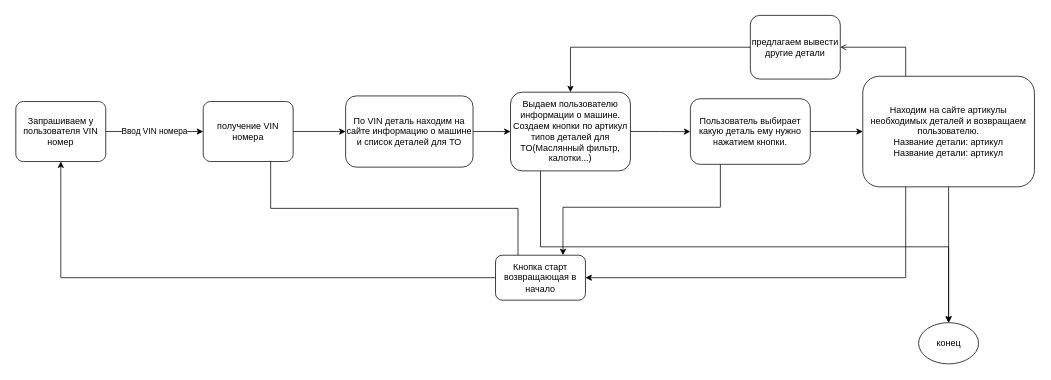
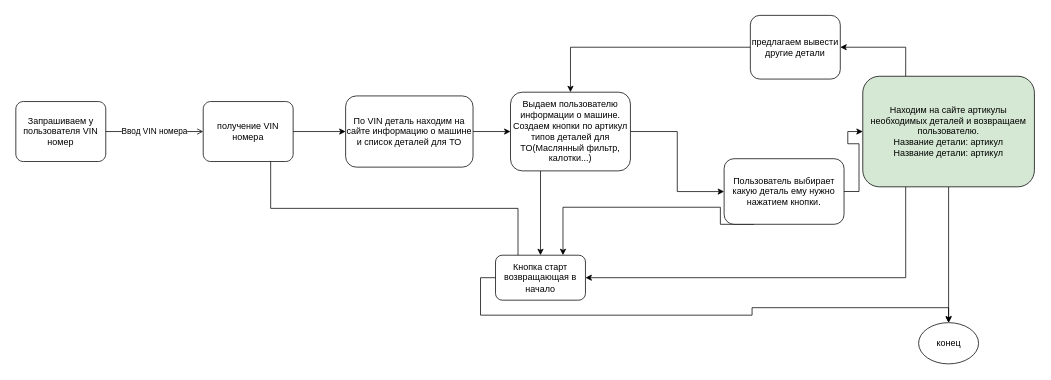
edge "Находим на сайте артикулы необходимых деталей и возвращаем пользователю. Название детали: артикул Название детали: артикул" -> "предлагаем вывести другие детали": arrowhead open -> classic
edge "Запрашиваем у пользователя VIN номер" -> "получение VIN номера": arrowhead classic -> open
node "Пользователь выбирает какую деталь ему нужно нажатием кнопки.": moved (750, 132) -> (784, 192)
node "Находим на сайте артикулы необходимых деталей и возвращаем пользователю. Название детали: артикул Название детали: артикул": fillcolor #ffffff -> #d5e8d4
edge "Выдаем пользователю информации о машине. Создаем кнопки по артикул типов деталей для ТО(Маслянный фильтр, калотки...)" -> "конец": now "Выдаем пользователю информации о машине. Создаем кнопки по артикул типов деталей для ТО(Маслянный фильтр, калотки...)" -> "Кнопка старт возвращающая в начало"
edge "Кнопка старт возвращающая в начало" -> "Запрашиваем у пользователя VIN номер": now "Кнопка старт возвращающая в начало" -> "конец"
